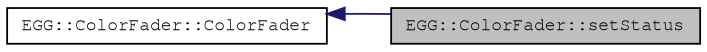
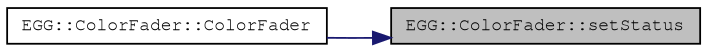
edge "EGG::ColorFader::setStatus" -> "EGG::ColorFader::ColorFader": reversed
